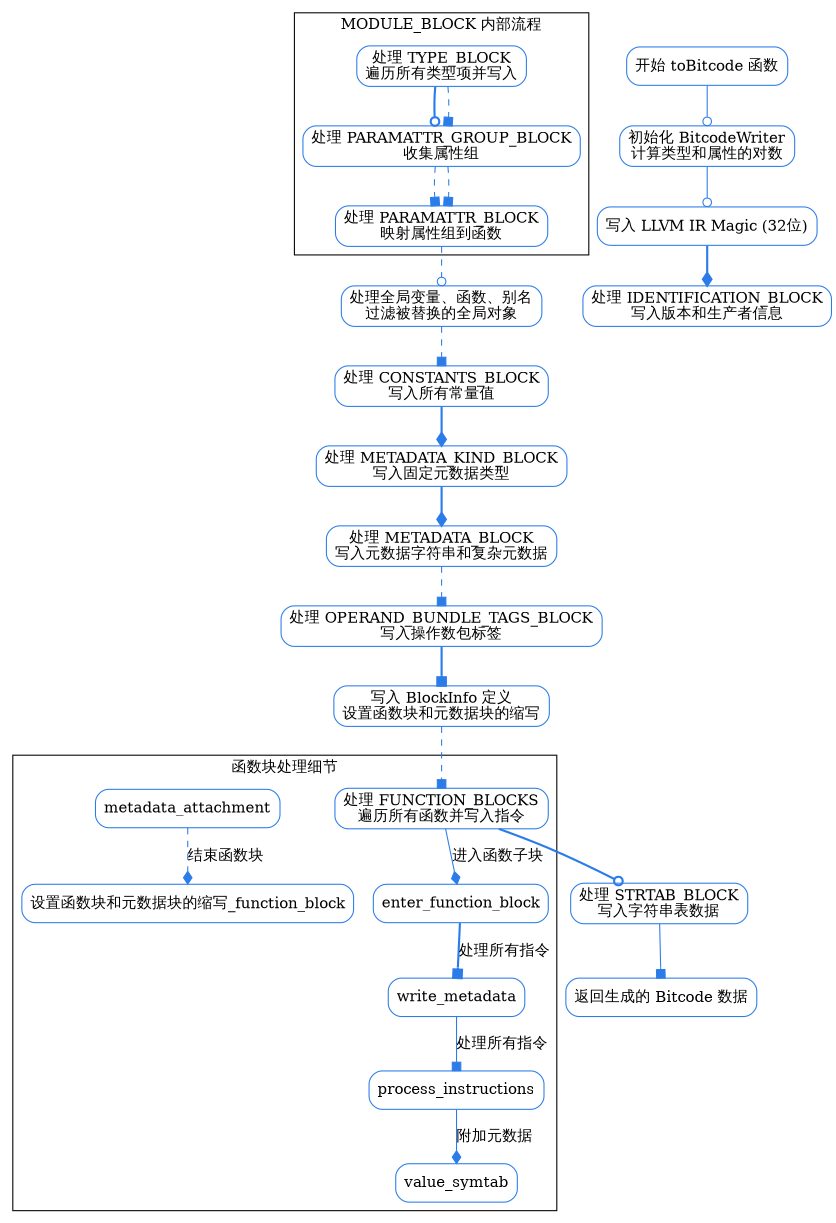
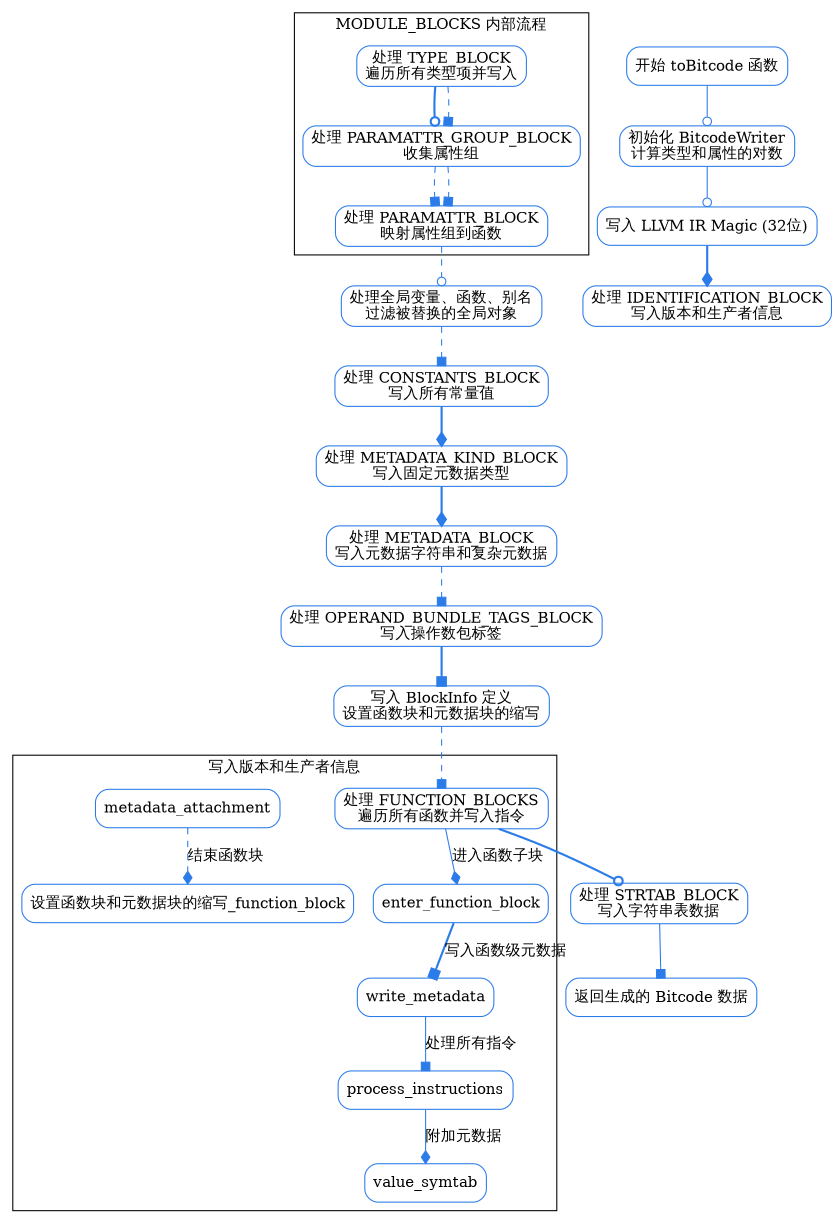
cluster "MODULE_BLOCK 内部流程": label "MODULE_BLOCK 内部流程" -> "MODULE_BLOCKS 内部流程"
cluster "函数块处理细节": label "函数块处理细节" -> "写入版本和生产者信息"
edge "enter_function_block" -> "write_metadata": label "处理所有指令" -> "写入函数级元数据"
